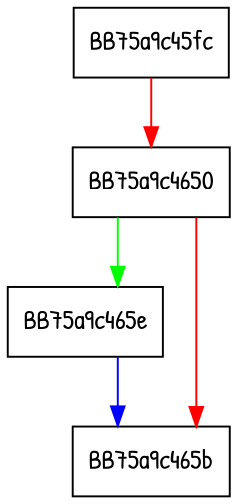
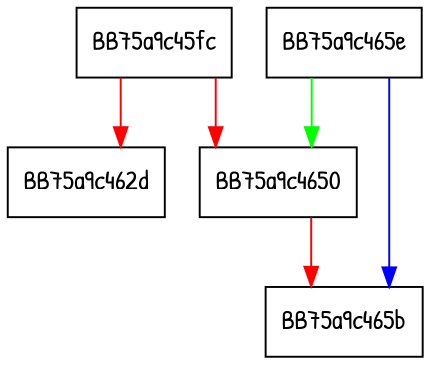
node "BB75a9c462d": added
edge "BB75a9c4650" -> "BB75a9c465e": reversed
